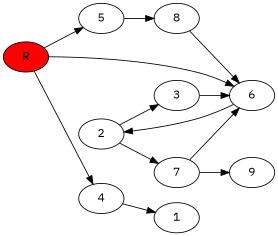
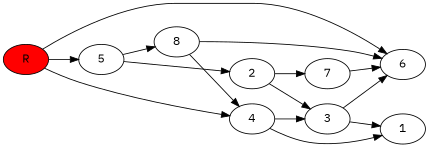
edge "8" -> "4": added
edge "4" -> "3": added
edge "6" -> "2": now "5" -> "2"
edge "3" -> "1": added
node "9": removed
